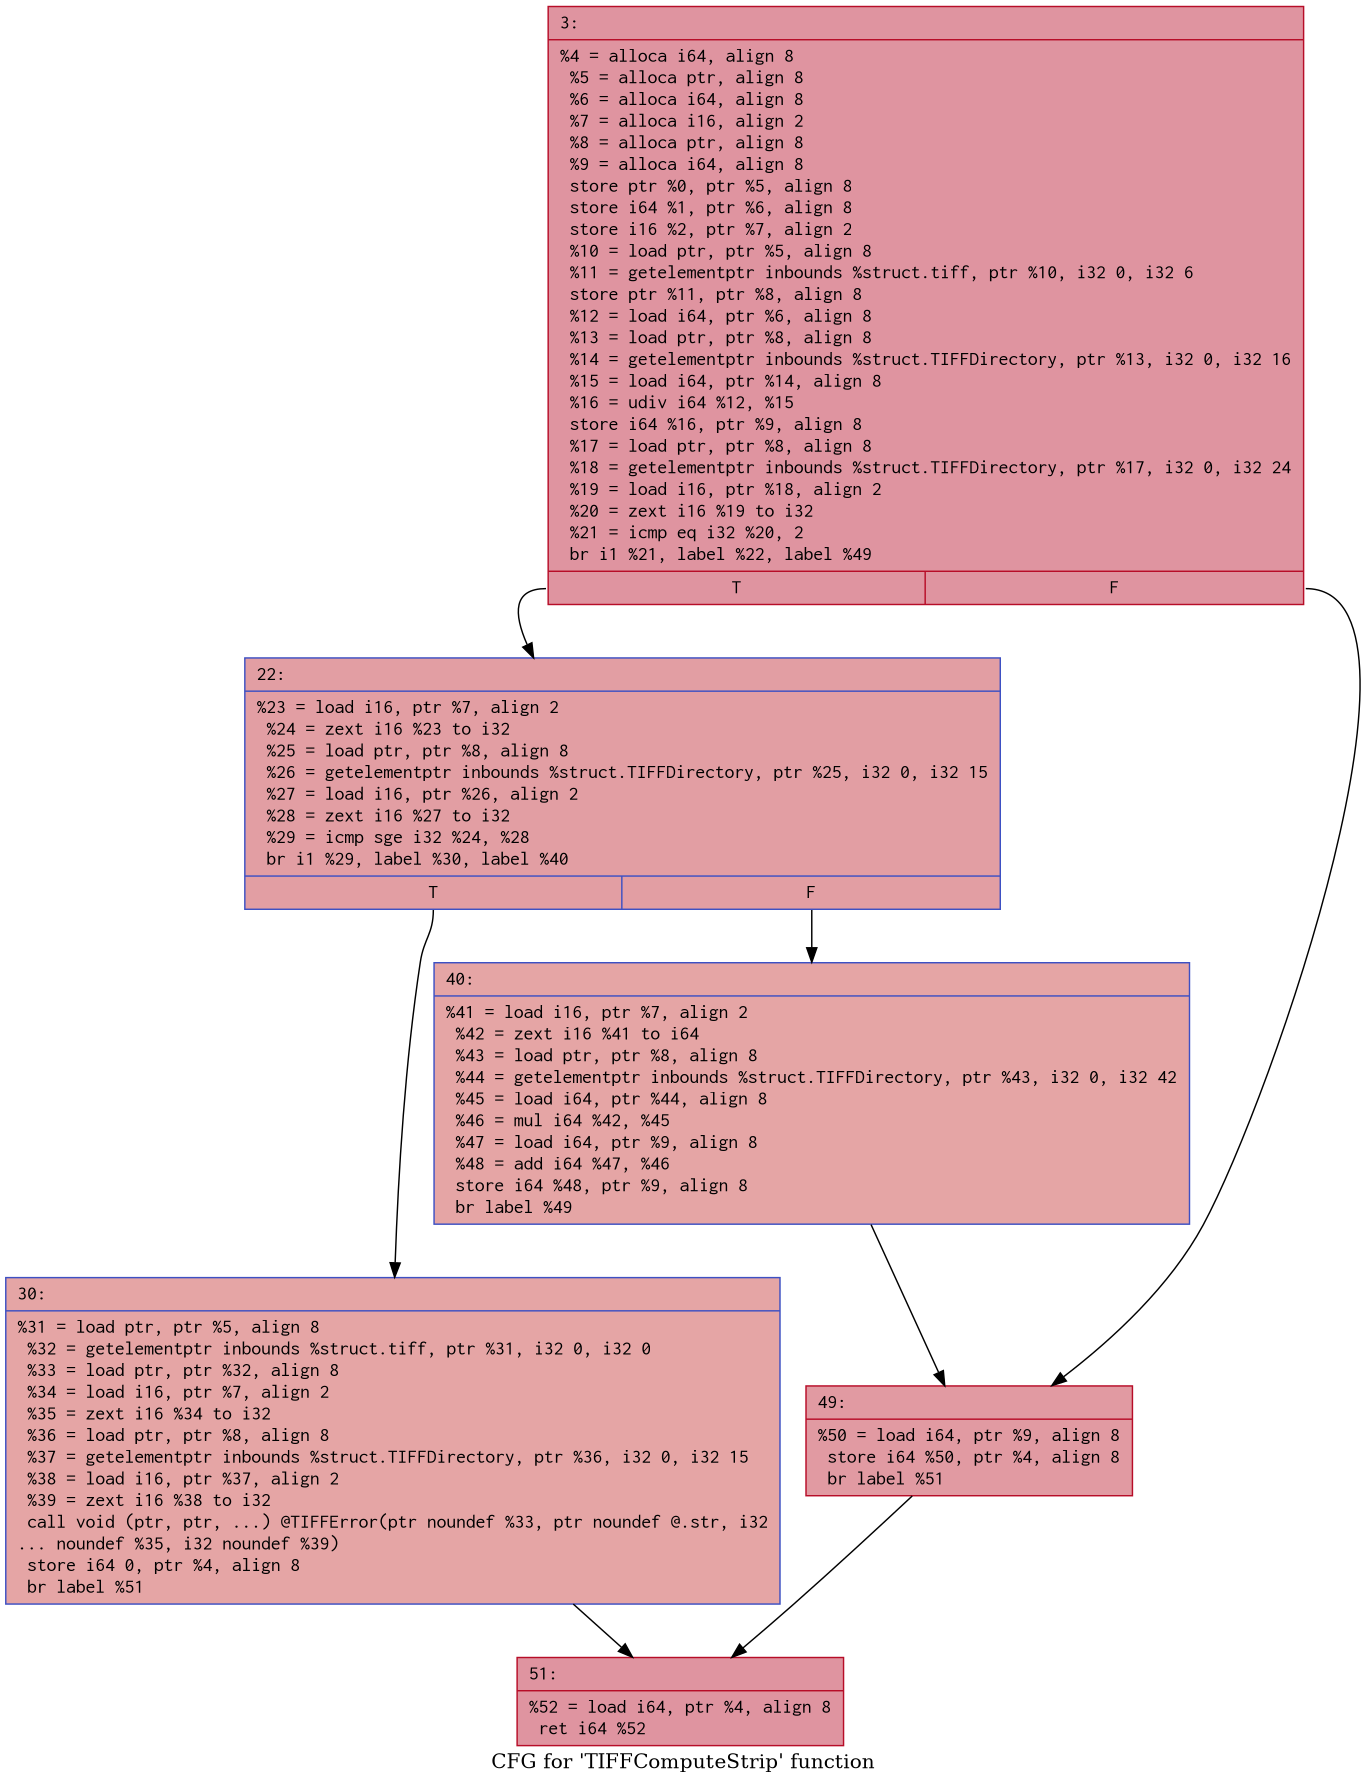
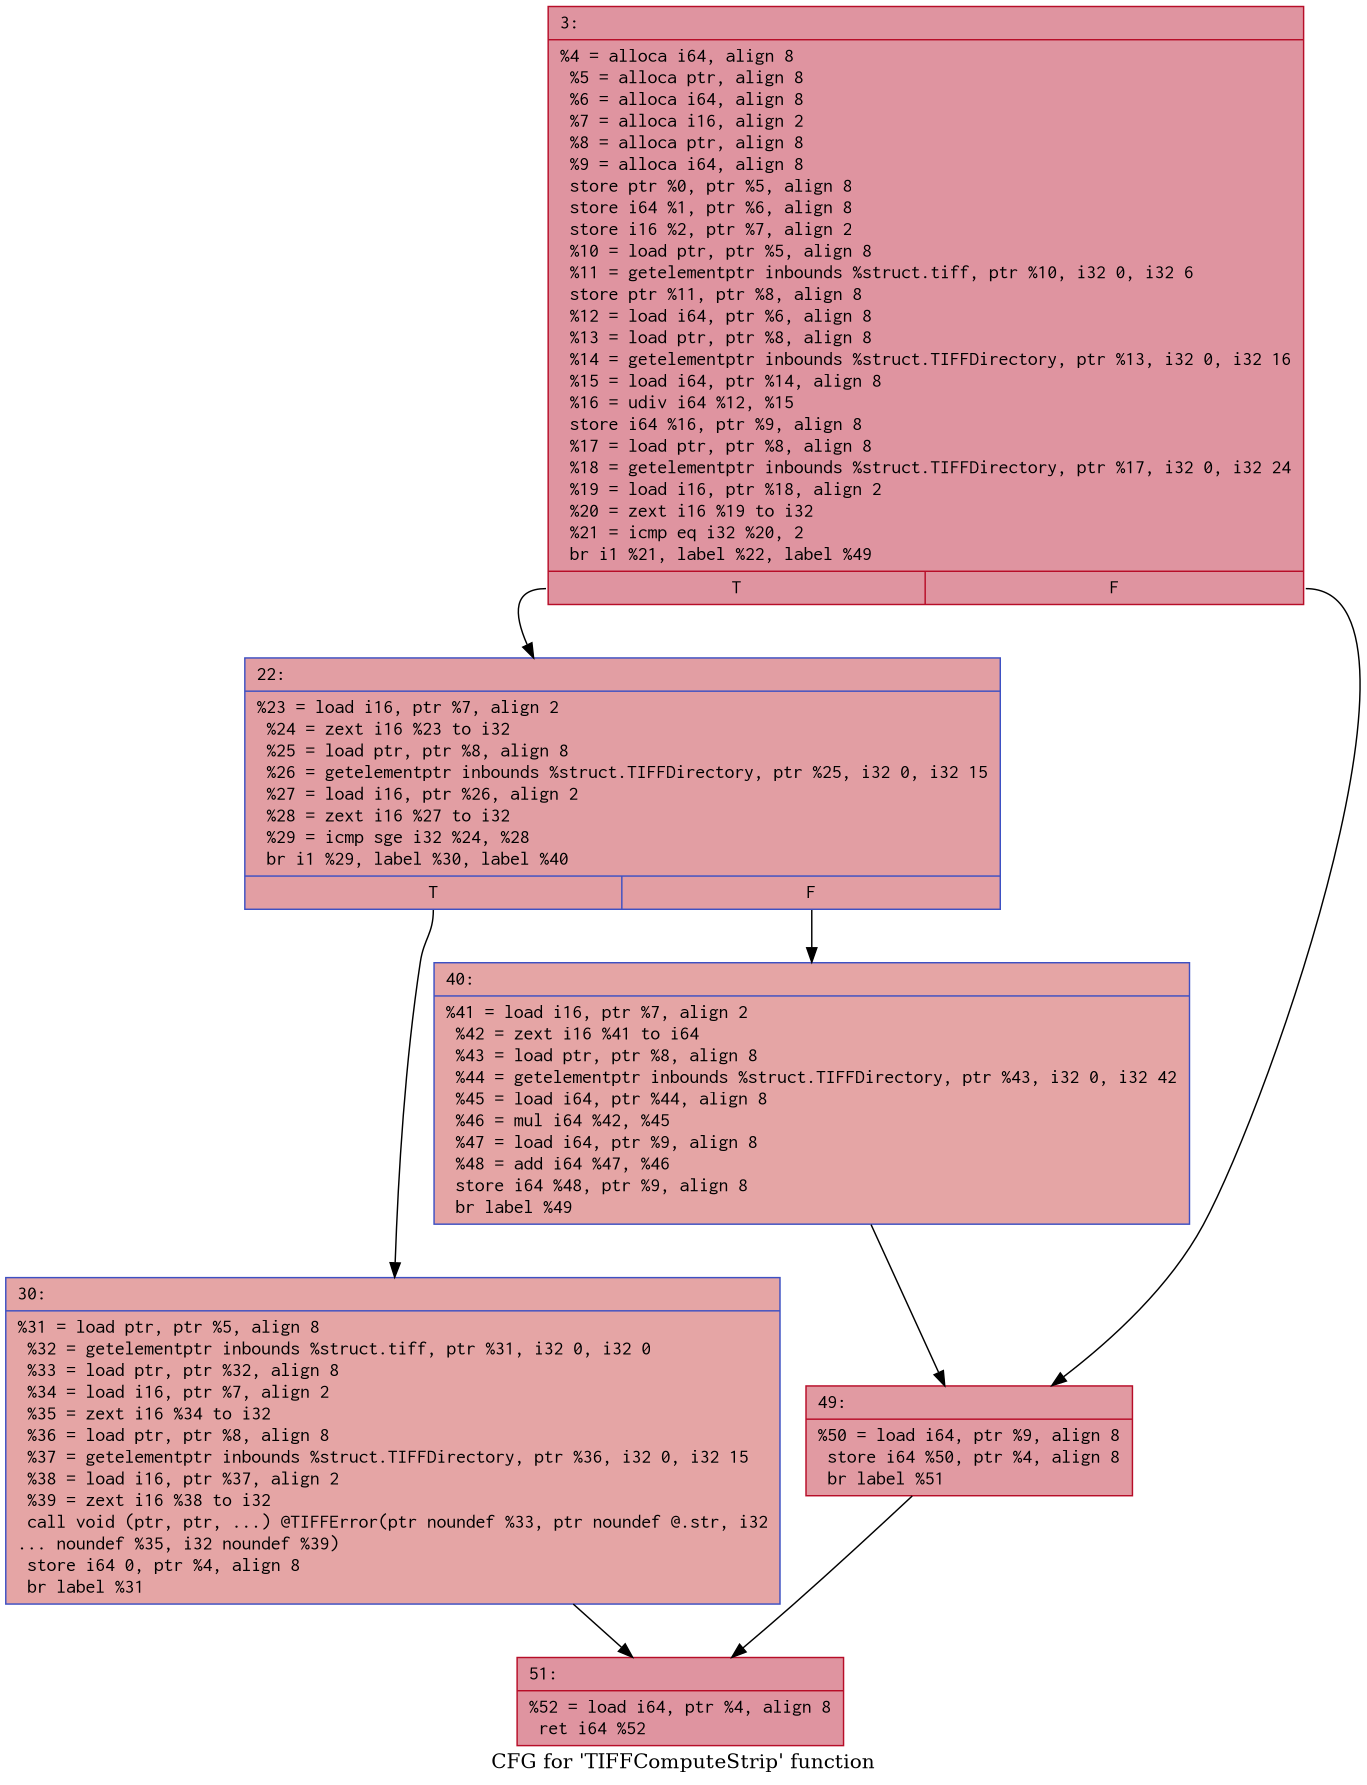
node "30:": text "br label %51" -> "br label %31"
